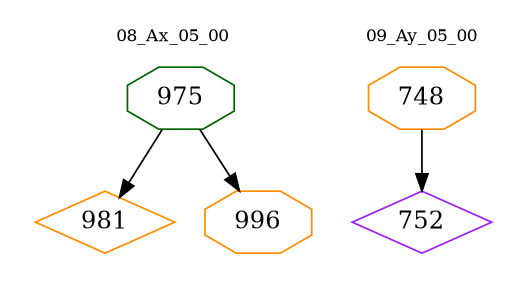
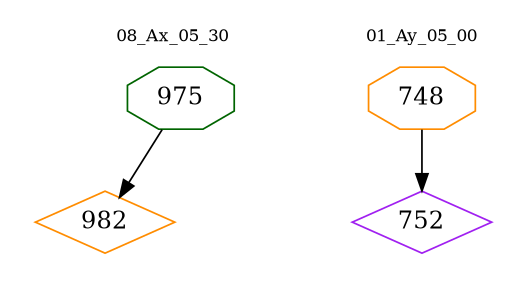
cluster "08_Ax_05_00": label "08_Ax_05_00" -> "08_Ax_05_30"
cluster "09_Ay_05_00": label "09_Ay_05_00" -> "01_Ay_05_00"
node "981": label "981" -> "982"
node "996": removed
